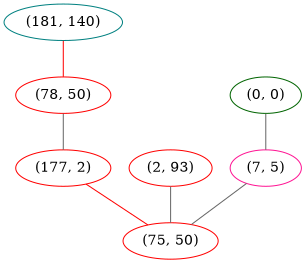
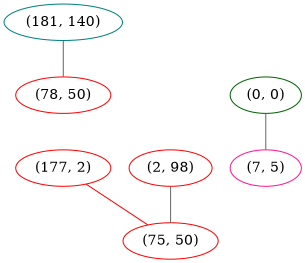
edge "(181, 140)" -- "(78, 50)": color red -> gray40
edge "(78, 50)" -- "(177, 2)": removed
node "(2, 93)": label "(2, 93)" -> "(2, 98)"
edge "(7, 5)" -- "(75, 50)": removed
